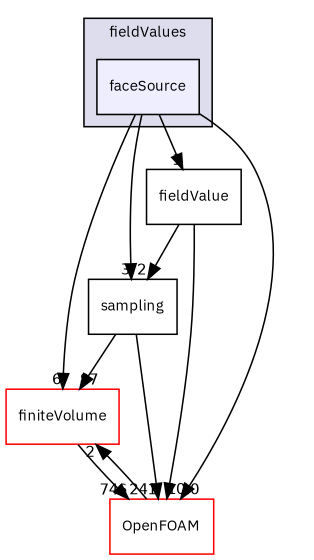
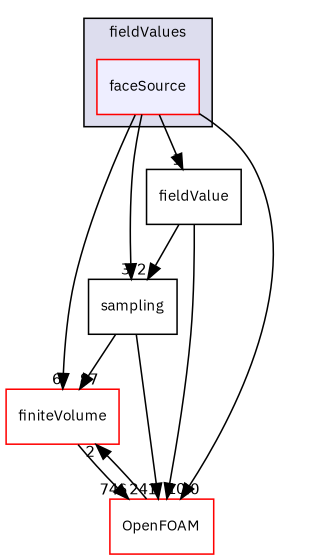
node "faceSource": color black -> red
